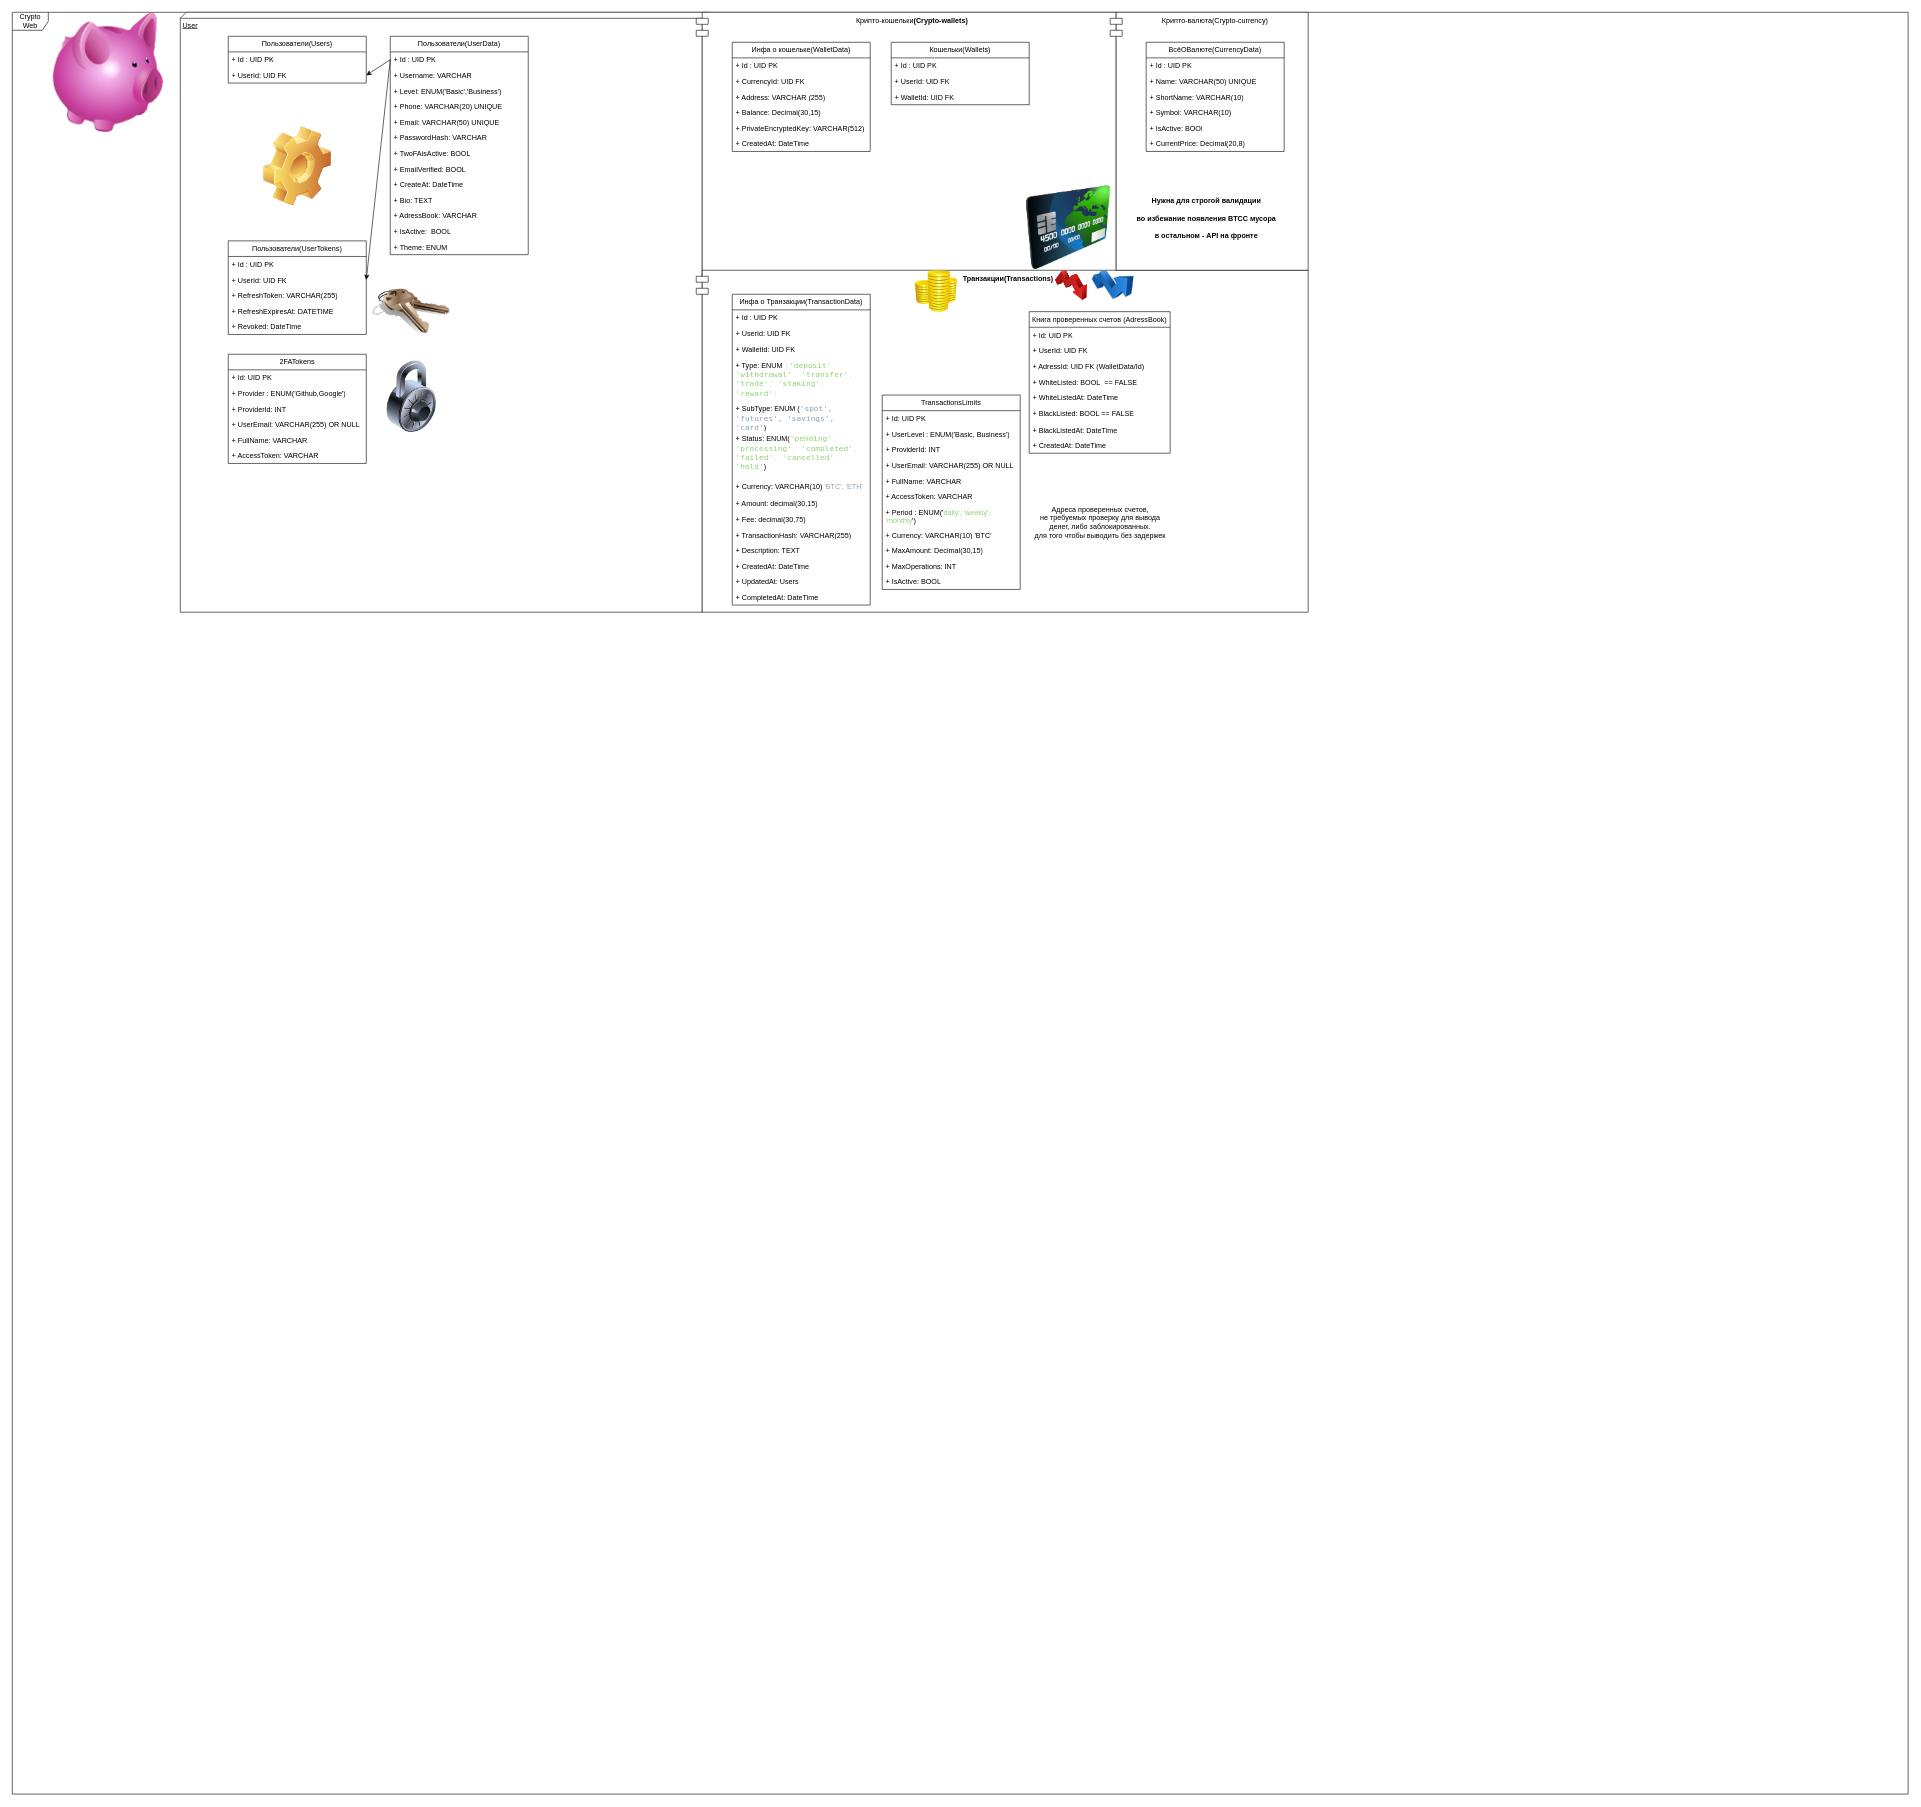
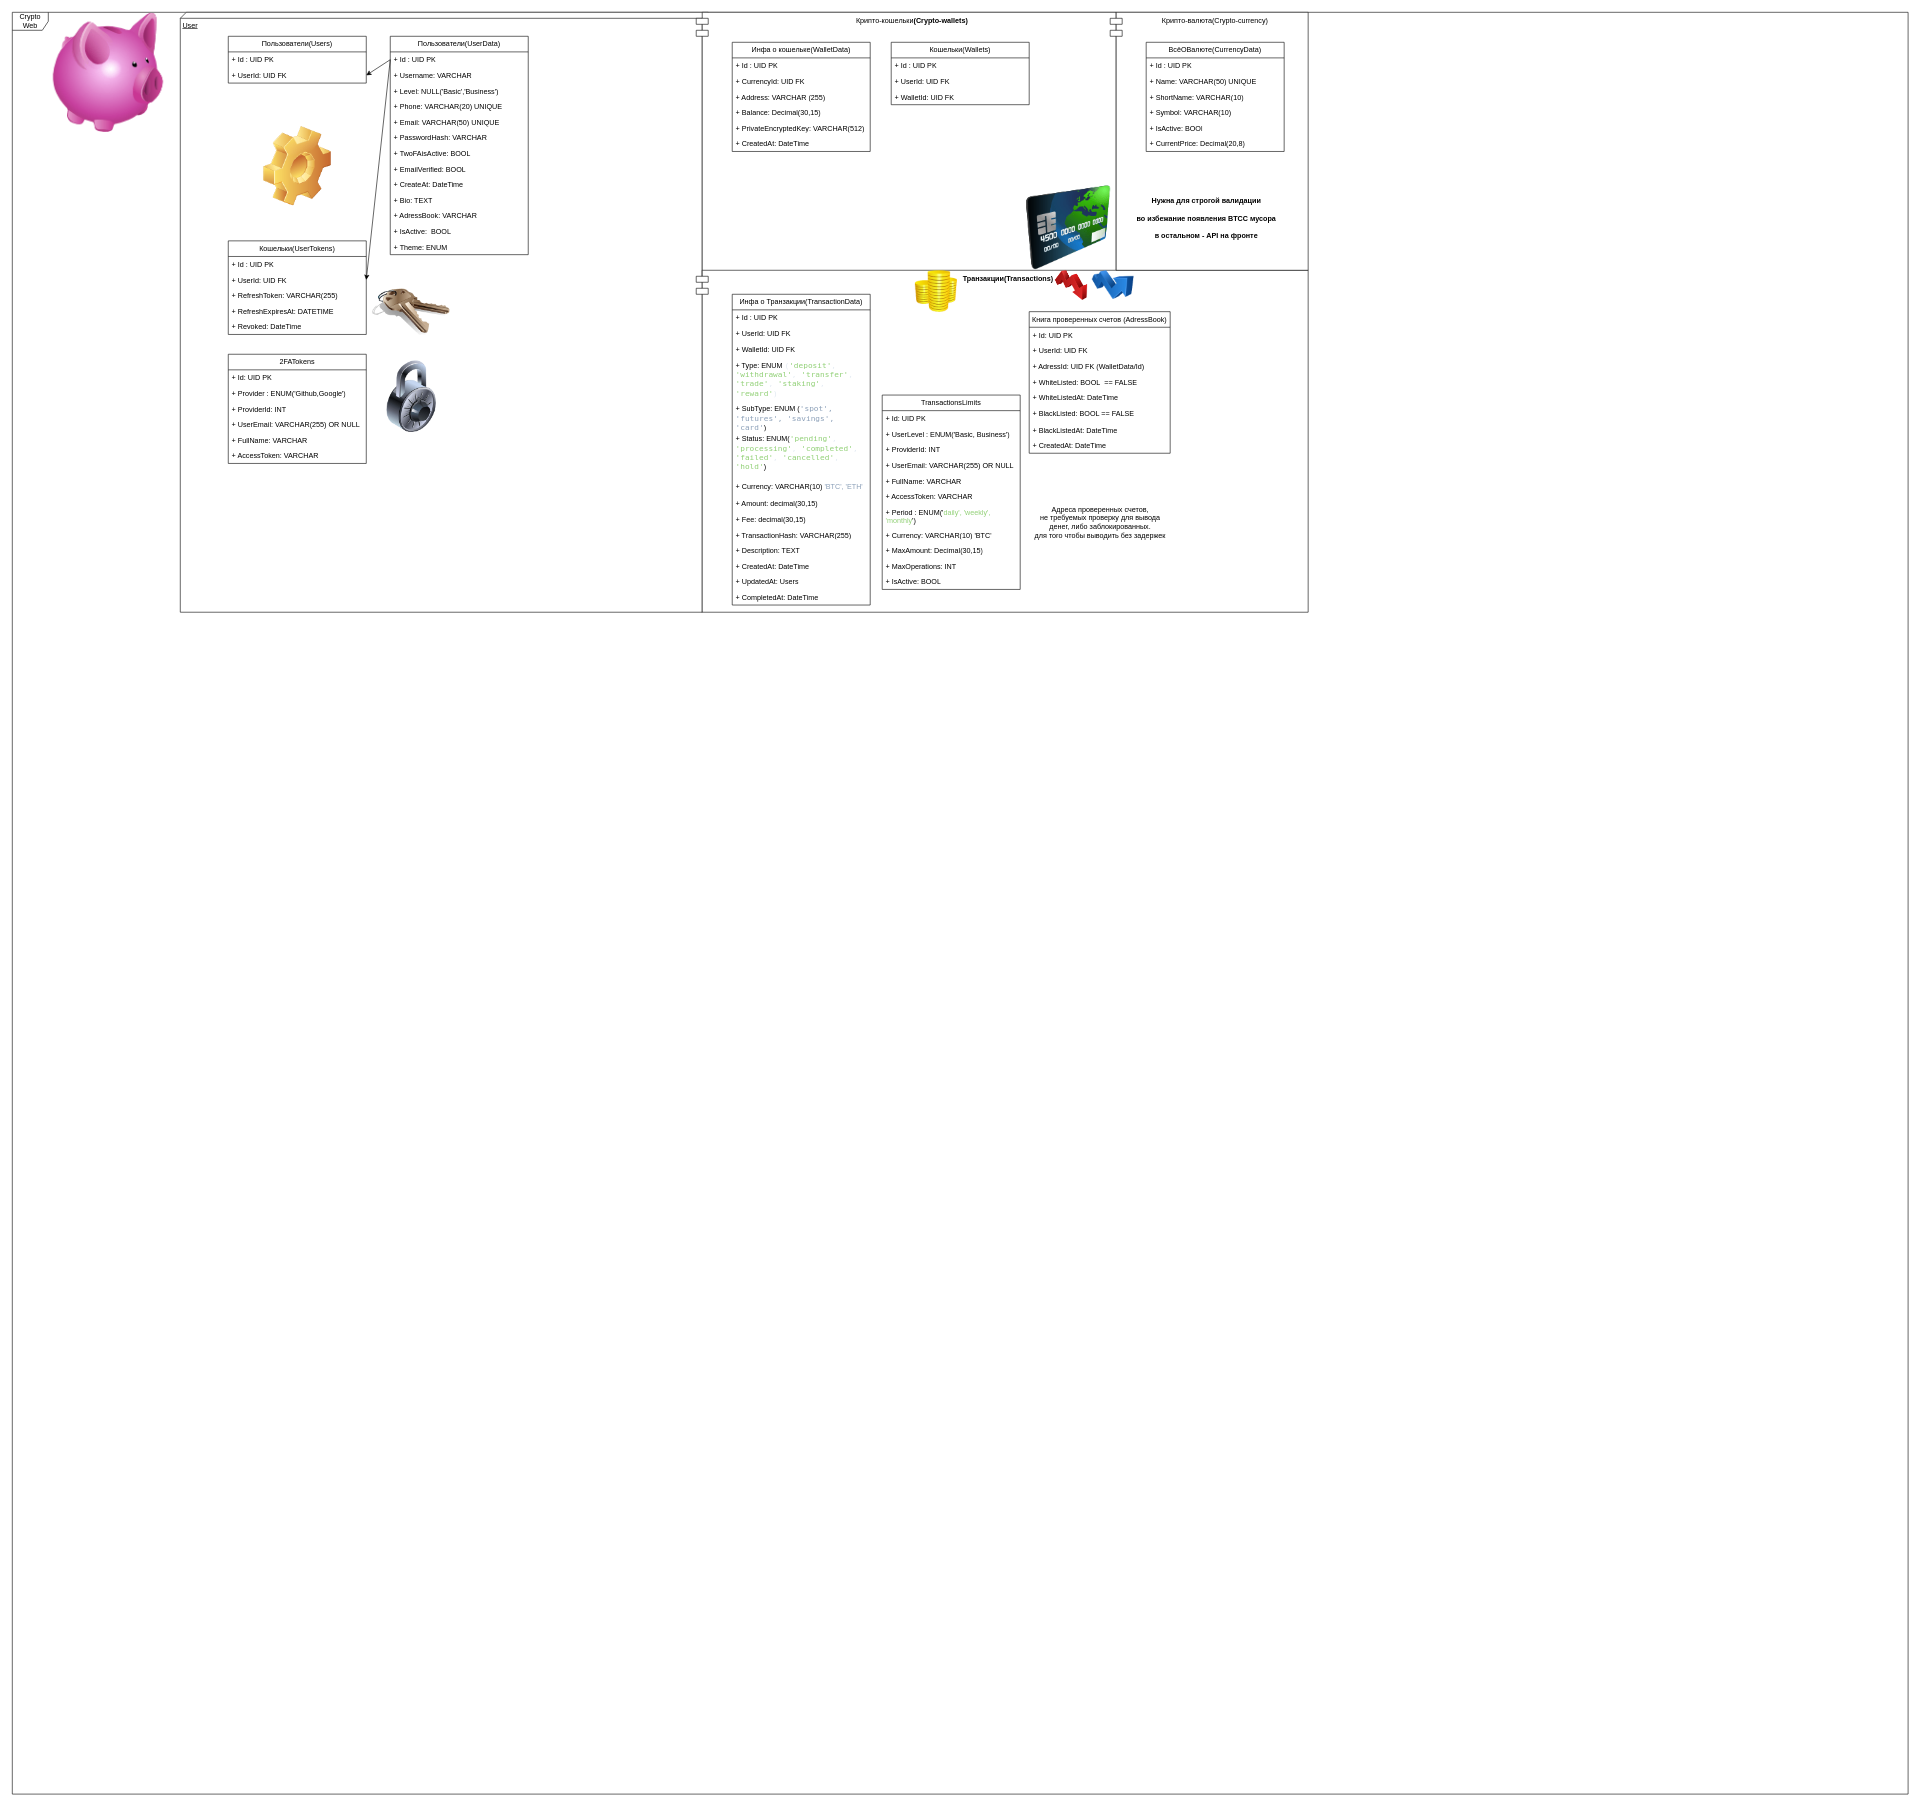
node "+ Level: ENUM('Basic','Business')": label "+ Level: ENUM('Basic','Business')" -> "+ Level: NULL('Basic','Business')"
node "Пользователи(UserTokens)": label "Пользователи(UserTokens)" -> "Кошельки(UserTokens)"
node "+ Fee: decimal(30,75)": label "+ Fee: decimal(30,75)" -> "+ Fee: decimal(30,15)"
